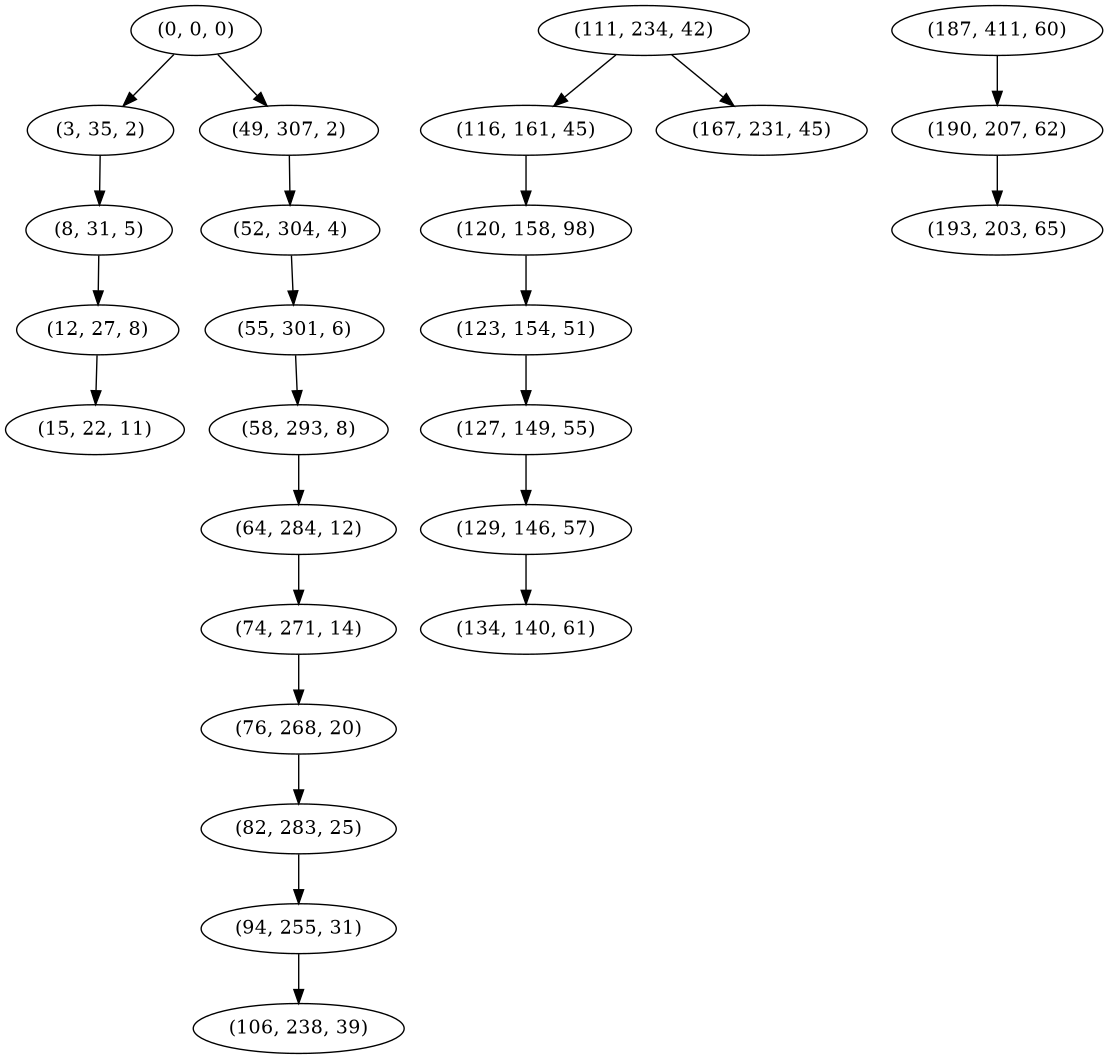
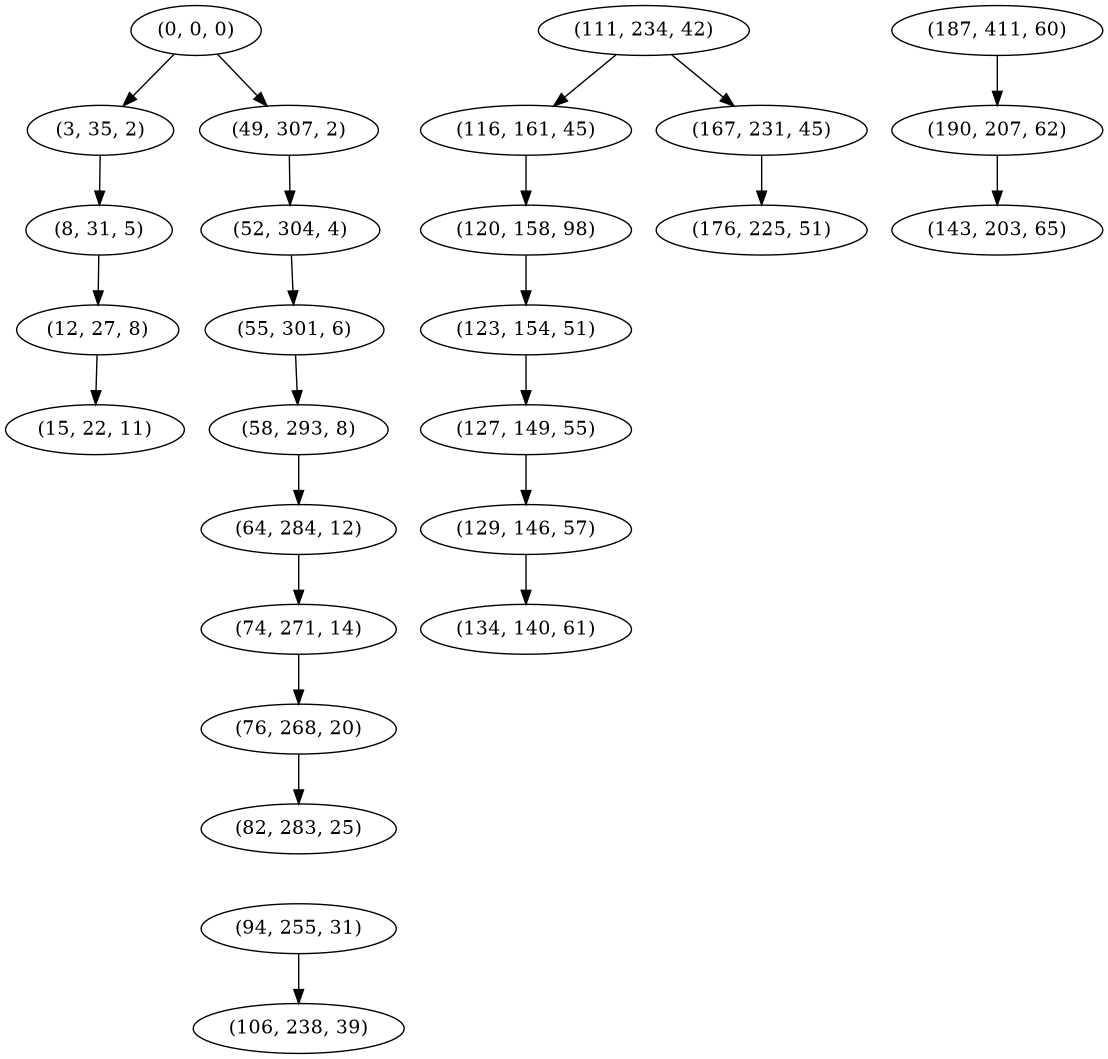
node "(176, 225, 51)": added
node "(193, 203, 65)": label "(193, 203, 65)" -> "(143, 203, 65)"
edge "(82, 283, 25)" -> "(94, 255, 31)": removed
